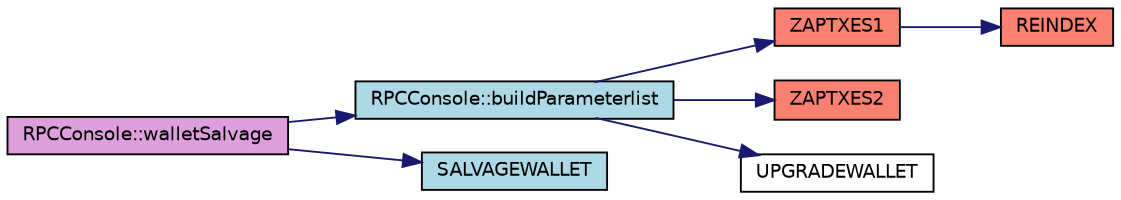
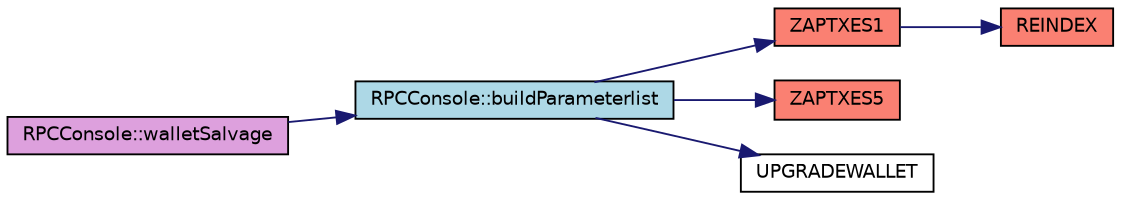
node "ZAPTXES2": label "ZAPTXES2" -> "ZAPTXES5"
node "SALVAGEWALLET": removed
